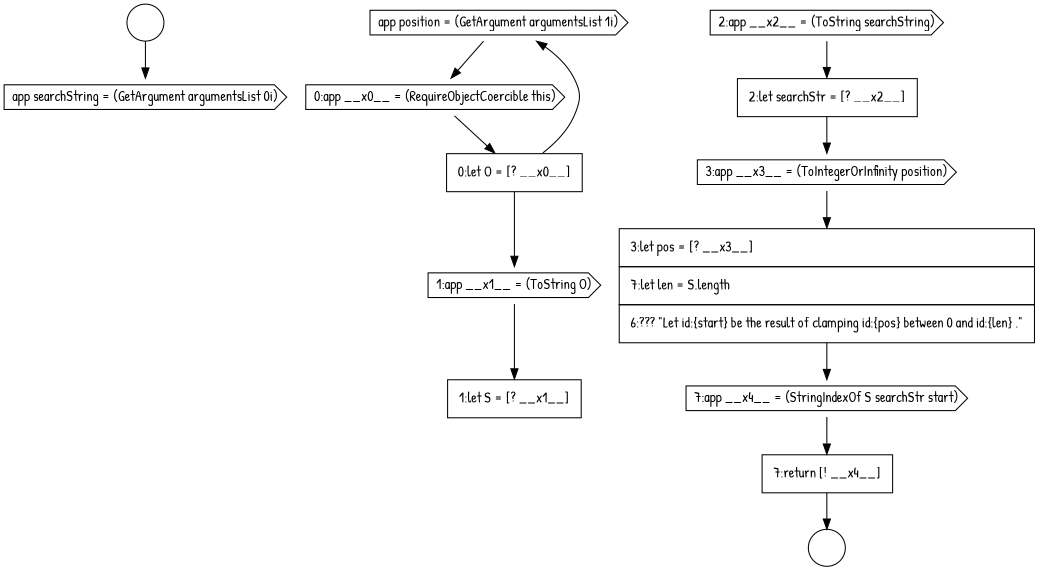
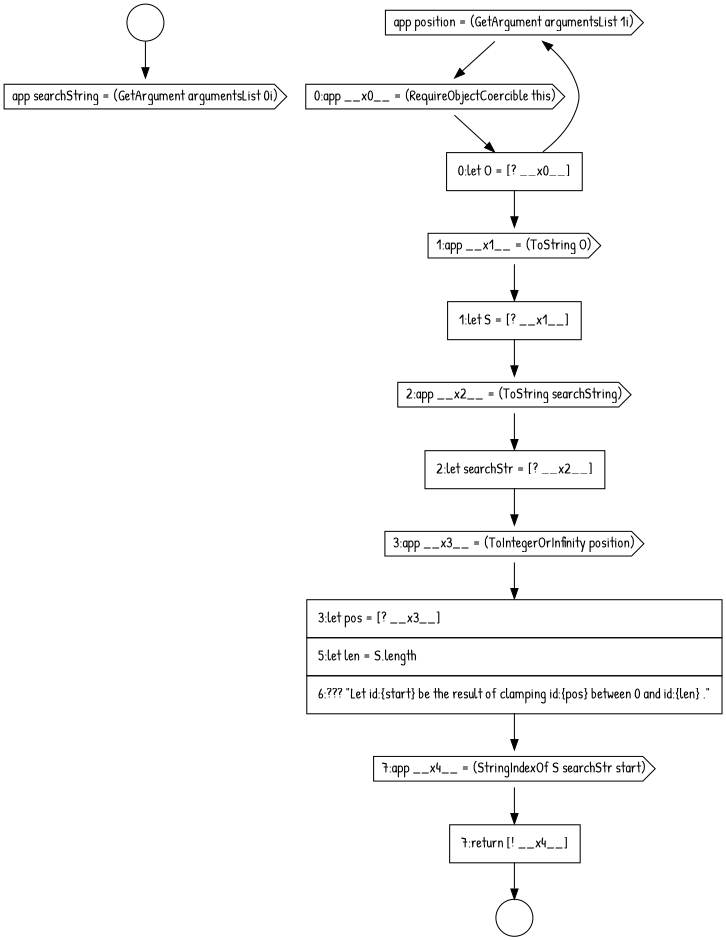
node "3:let pos = [? __x3__]": text "7:let len = S.length" -> "5:let len = S.length"
edge "1:let S = [? __x1__]" -> "2:app __x2__ = (ToString searchString)": added
